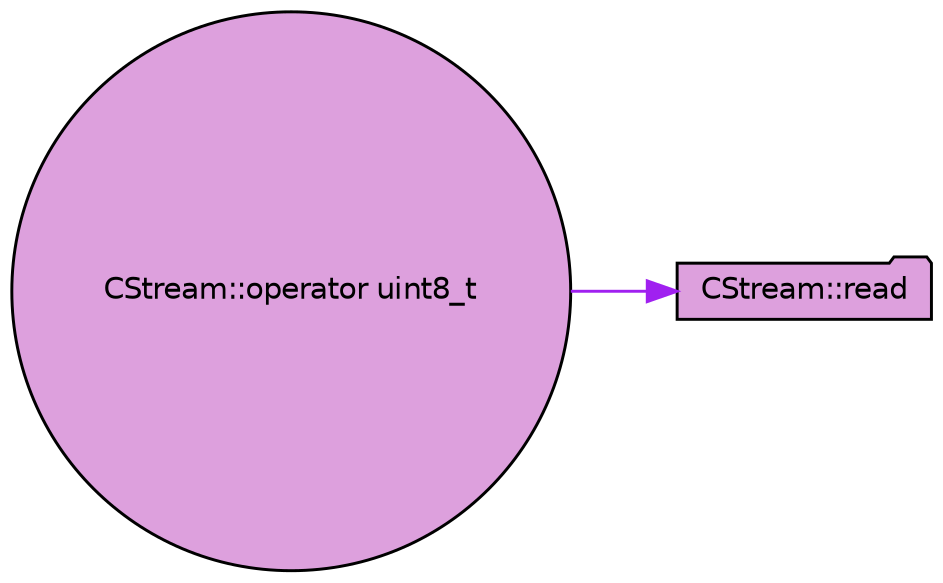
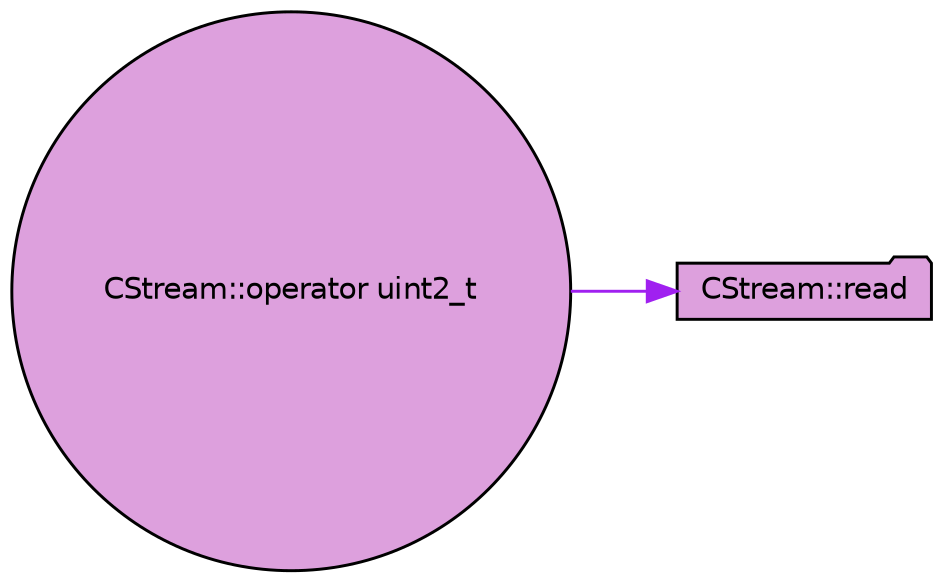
node "CStream::operator uint8_t": label "CStream::operator uint8_t" -> "CStream::operator uint2_t"
